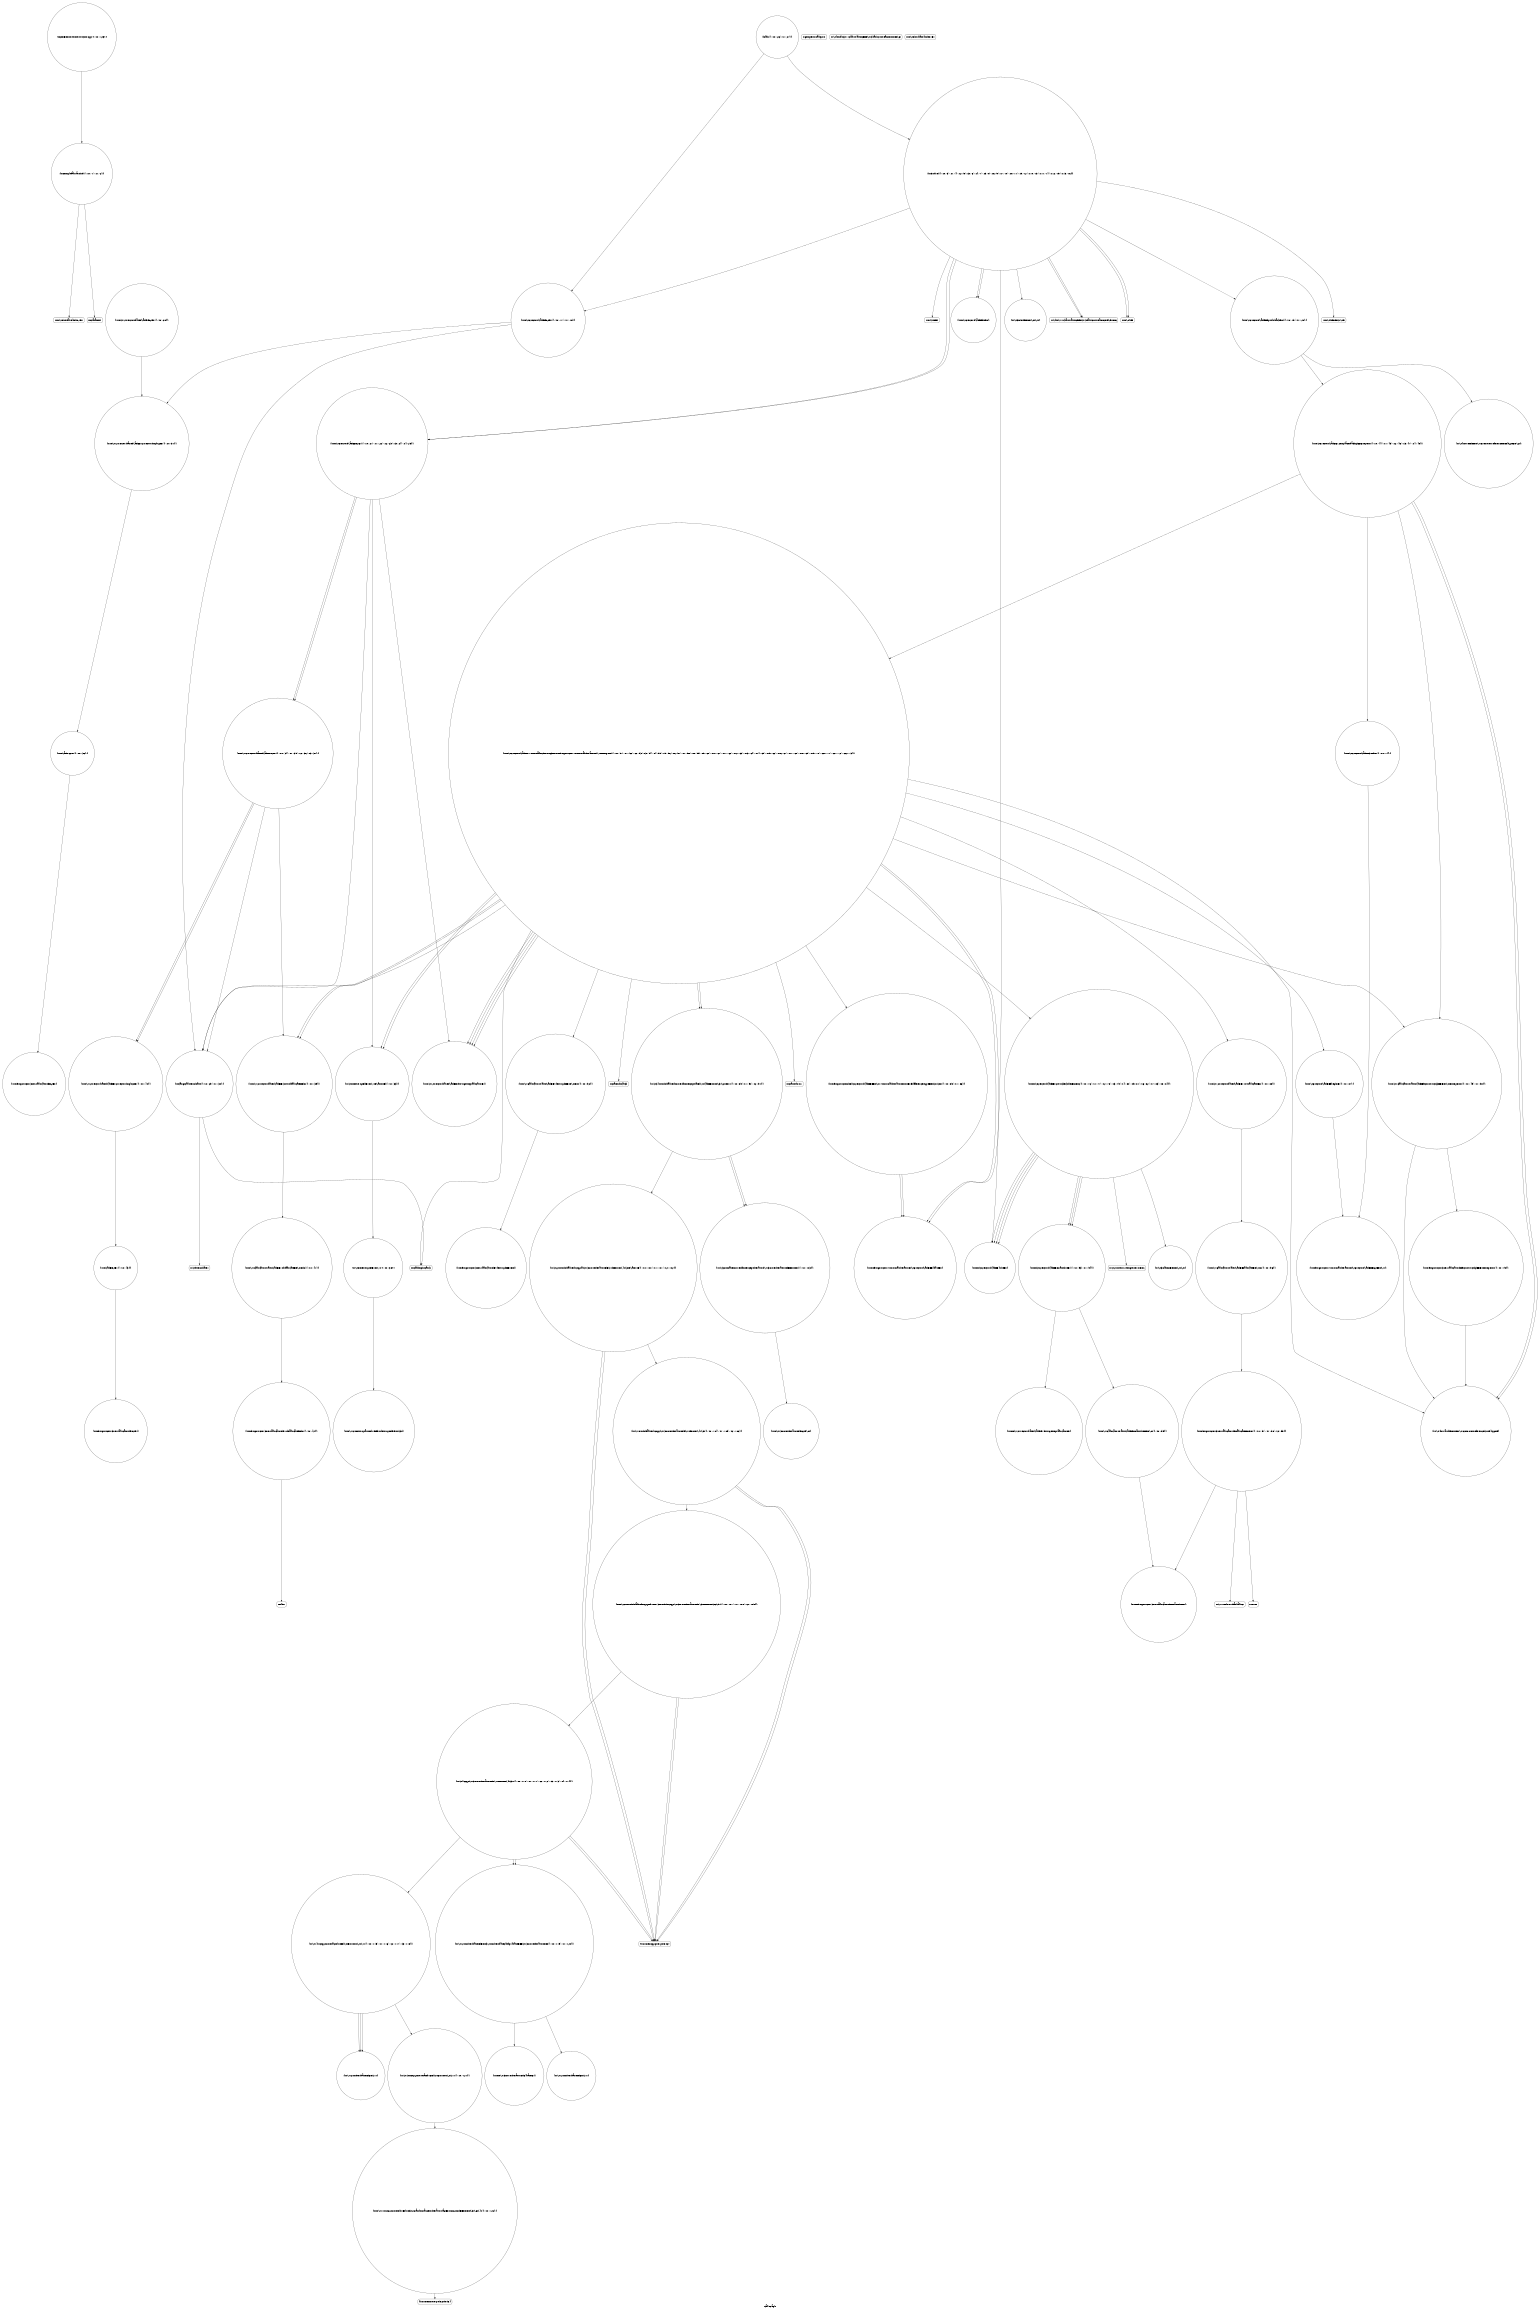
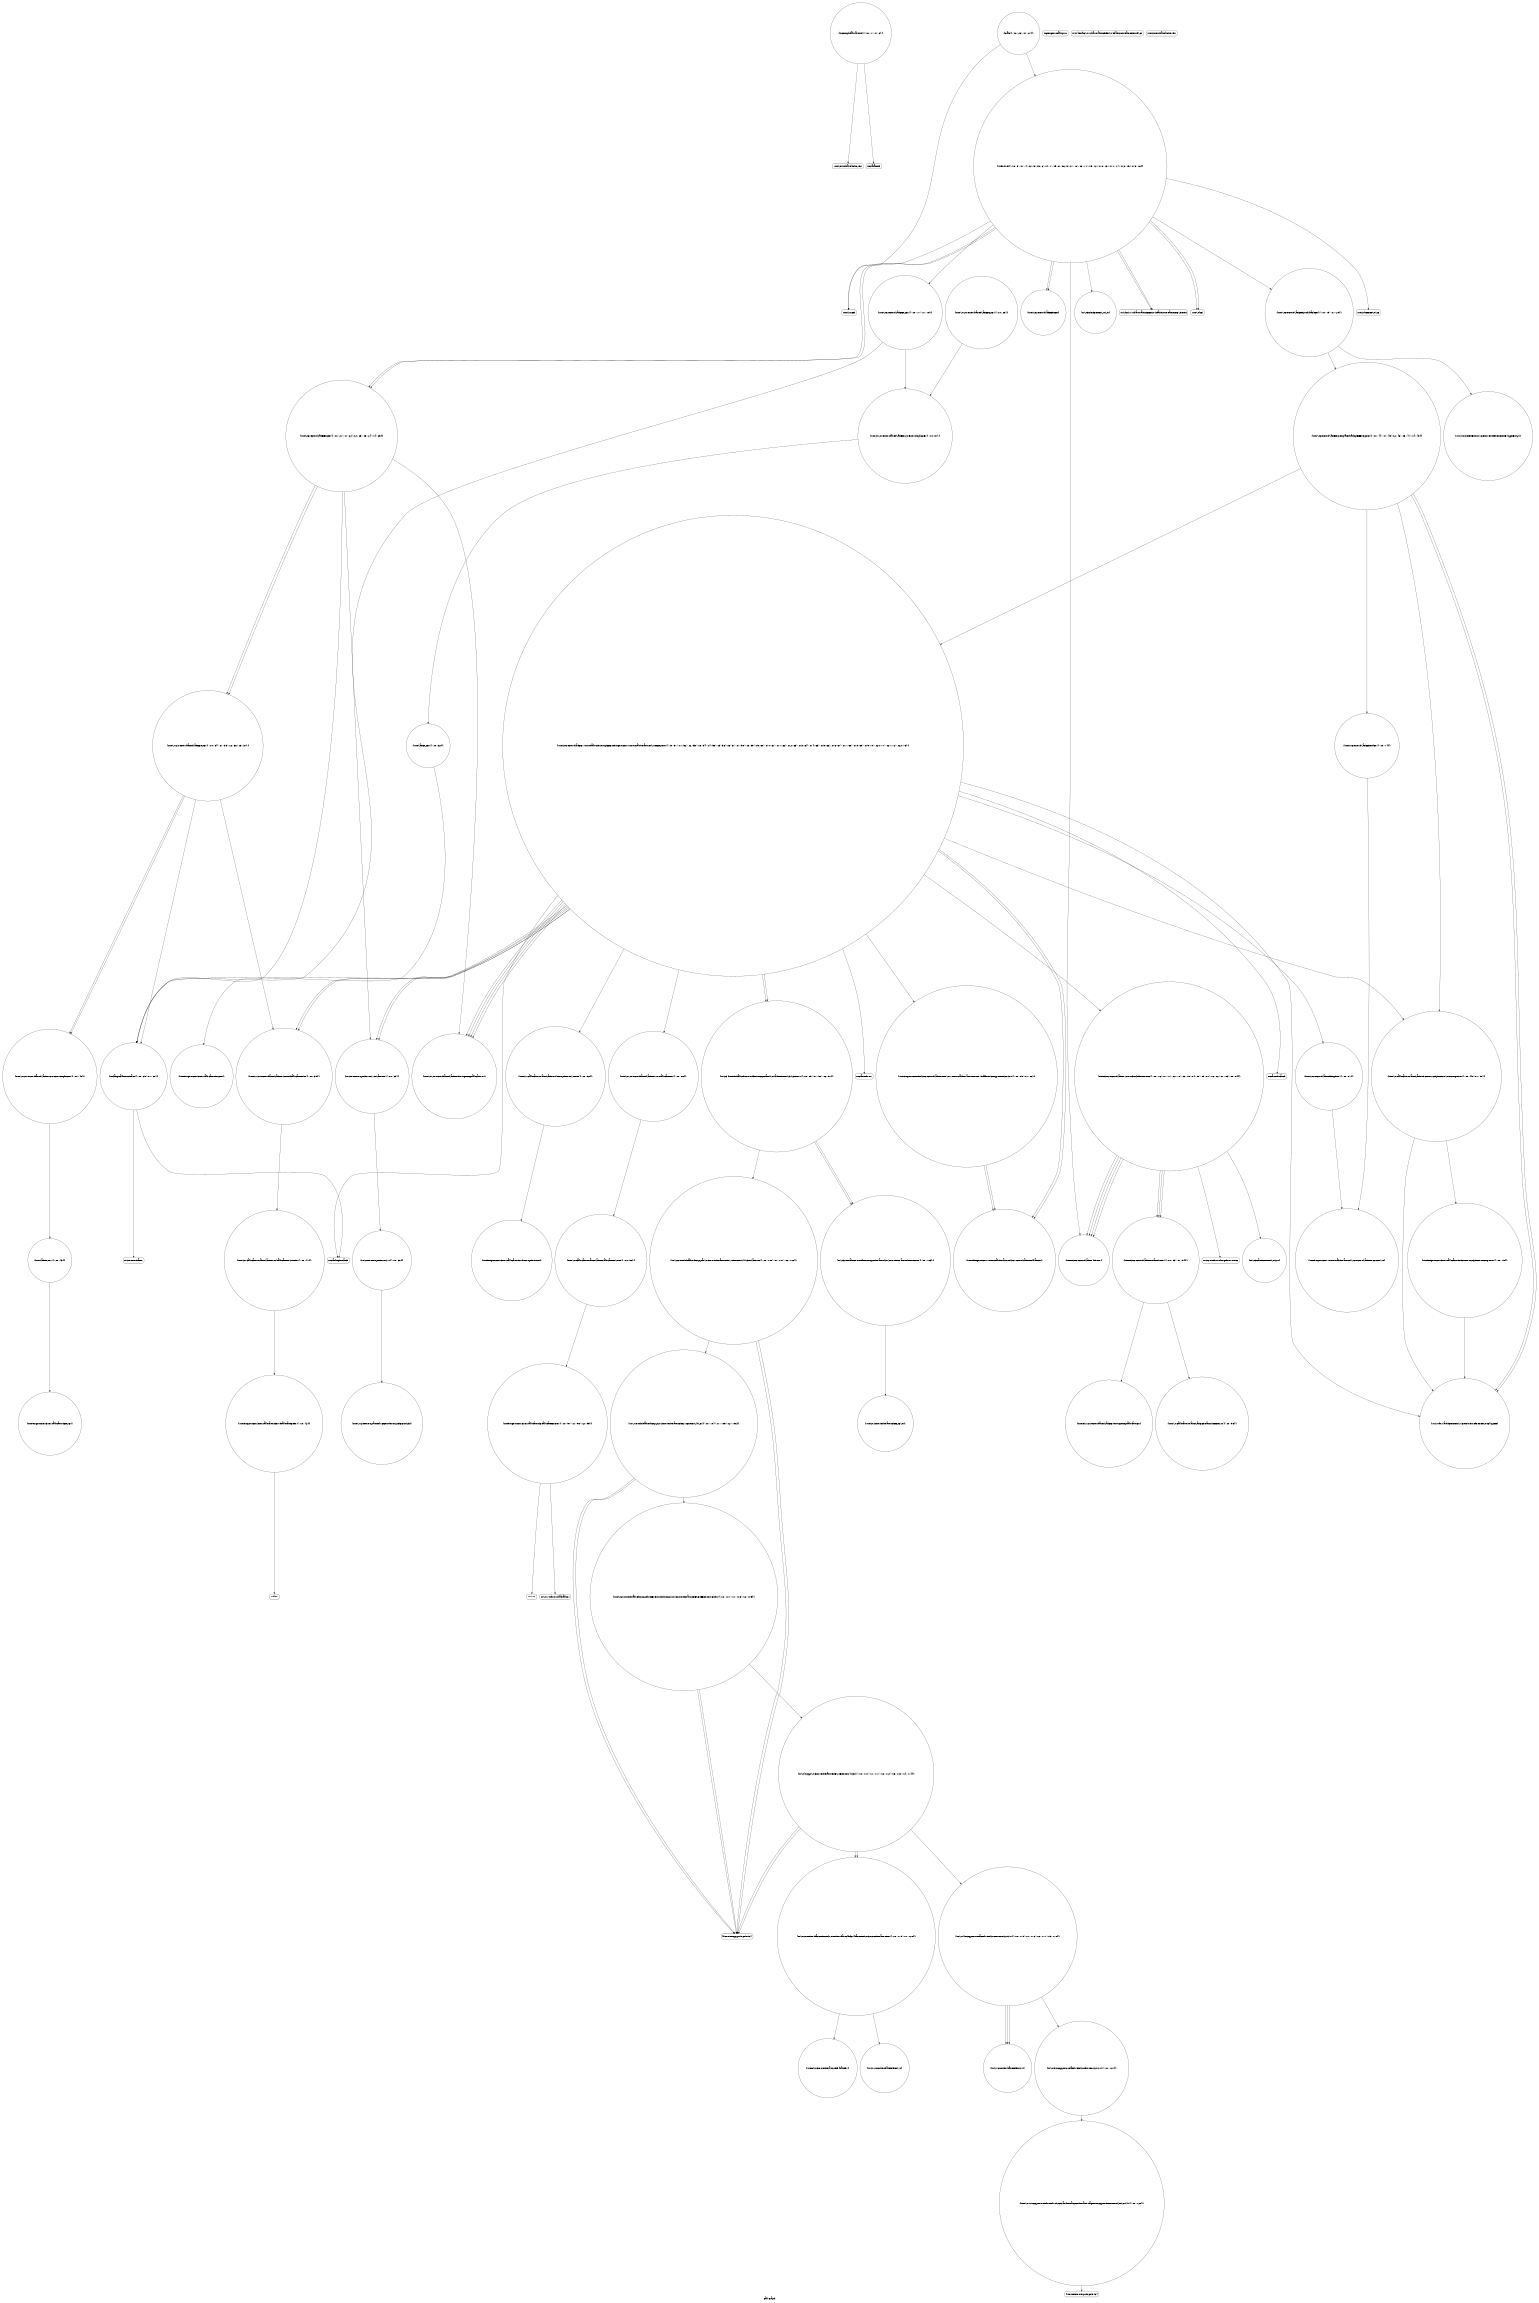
node "{_GLOBAL__sub_I_huuu_3_0.cpp|{<s0>123}}": removed
edge "{main|{<s0>26|<s1>27}}" -> "{_ZNSt6vectorIiSaIiEEC2Ev|{<s0>17|<s1>18}}": now "{main|{<s0>26|<s1>27}}" -> "_ZNSirsERi"
node "{_ZNK9__gnu_cxx13new_allocatorIiE8max_sizeEv}": removed
